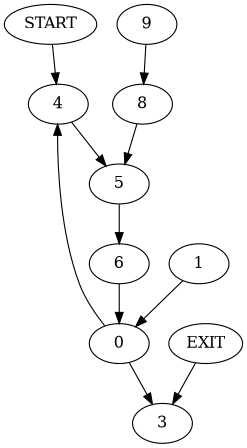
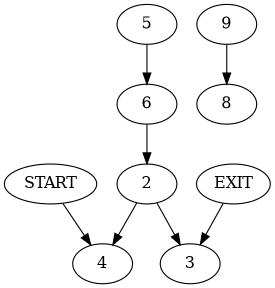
edge "8" -> "5": removed
edge "4" -> "5": removed
node "1": removed
node "0": label "0" -> "2"
